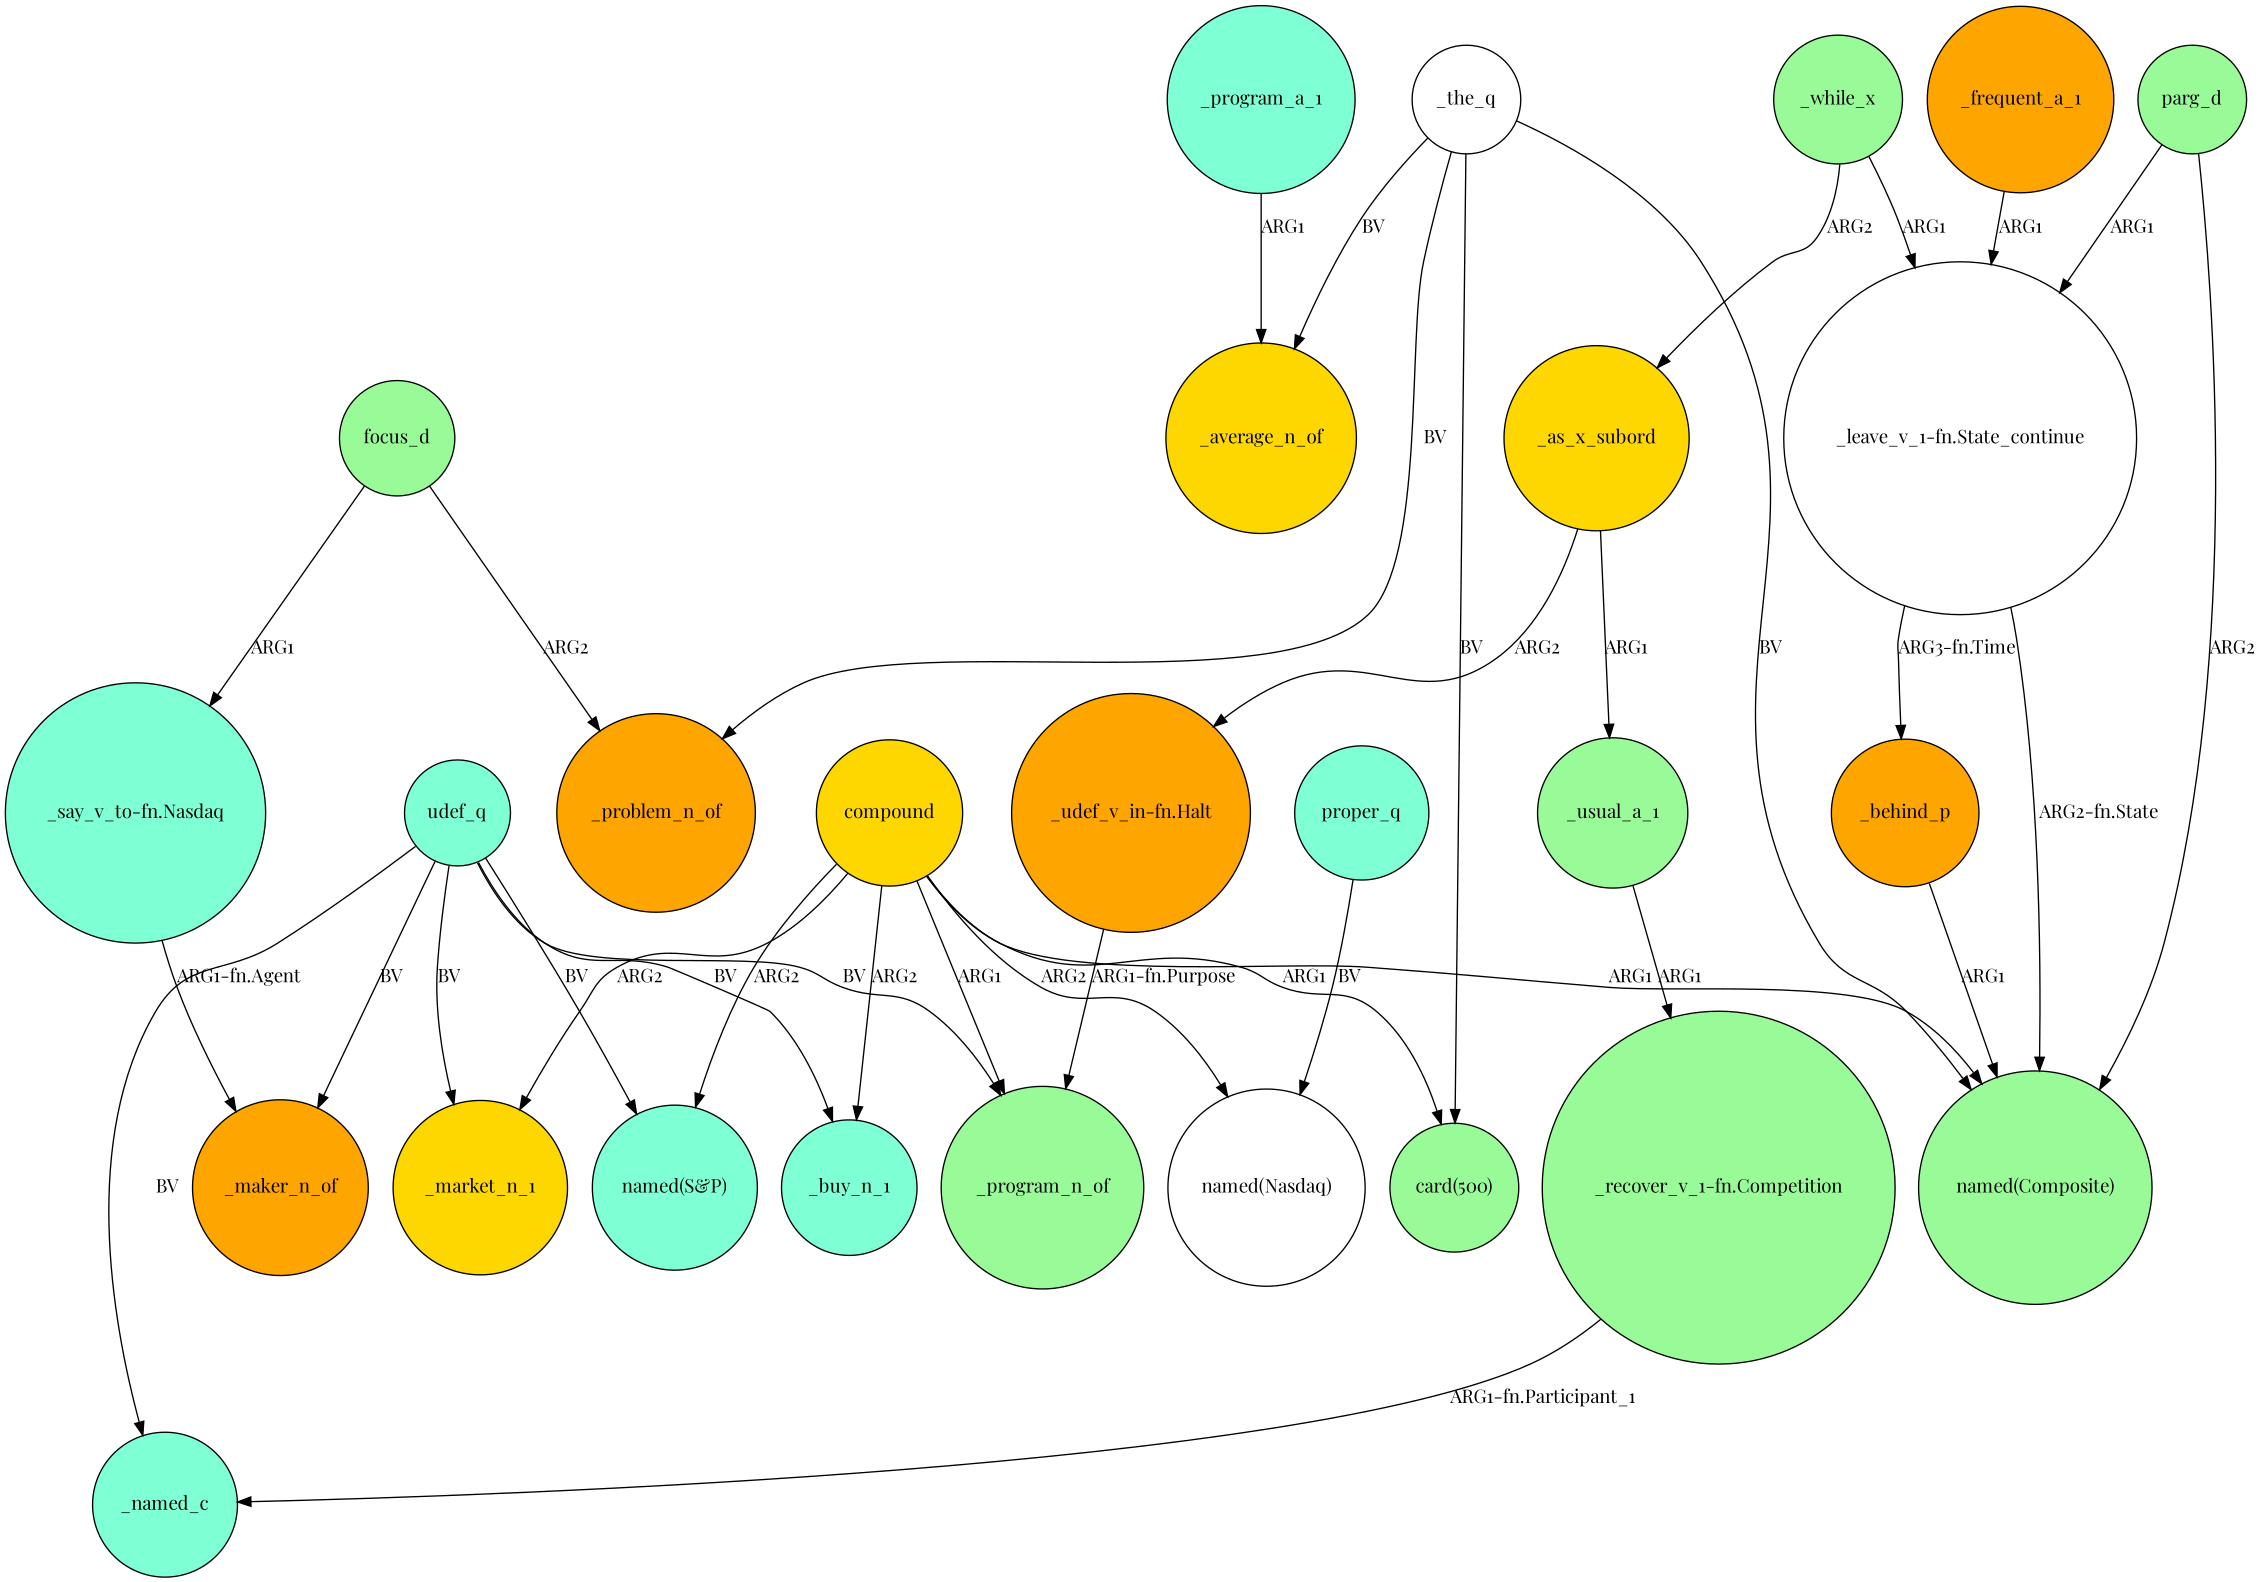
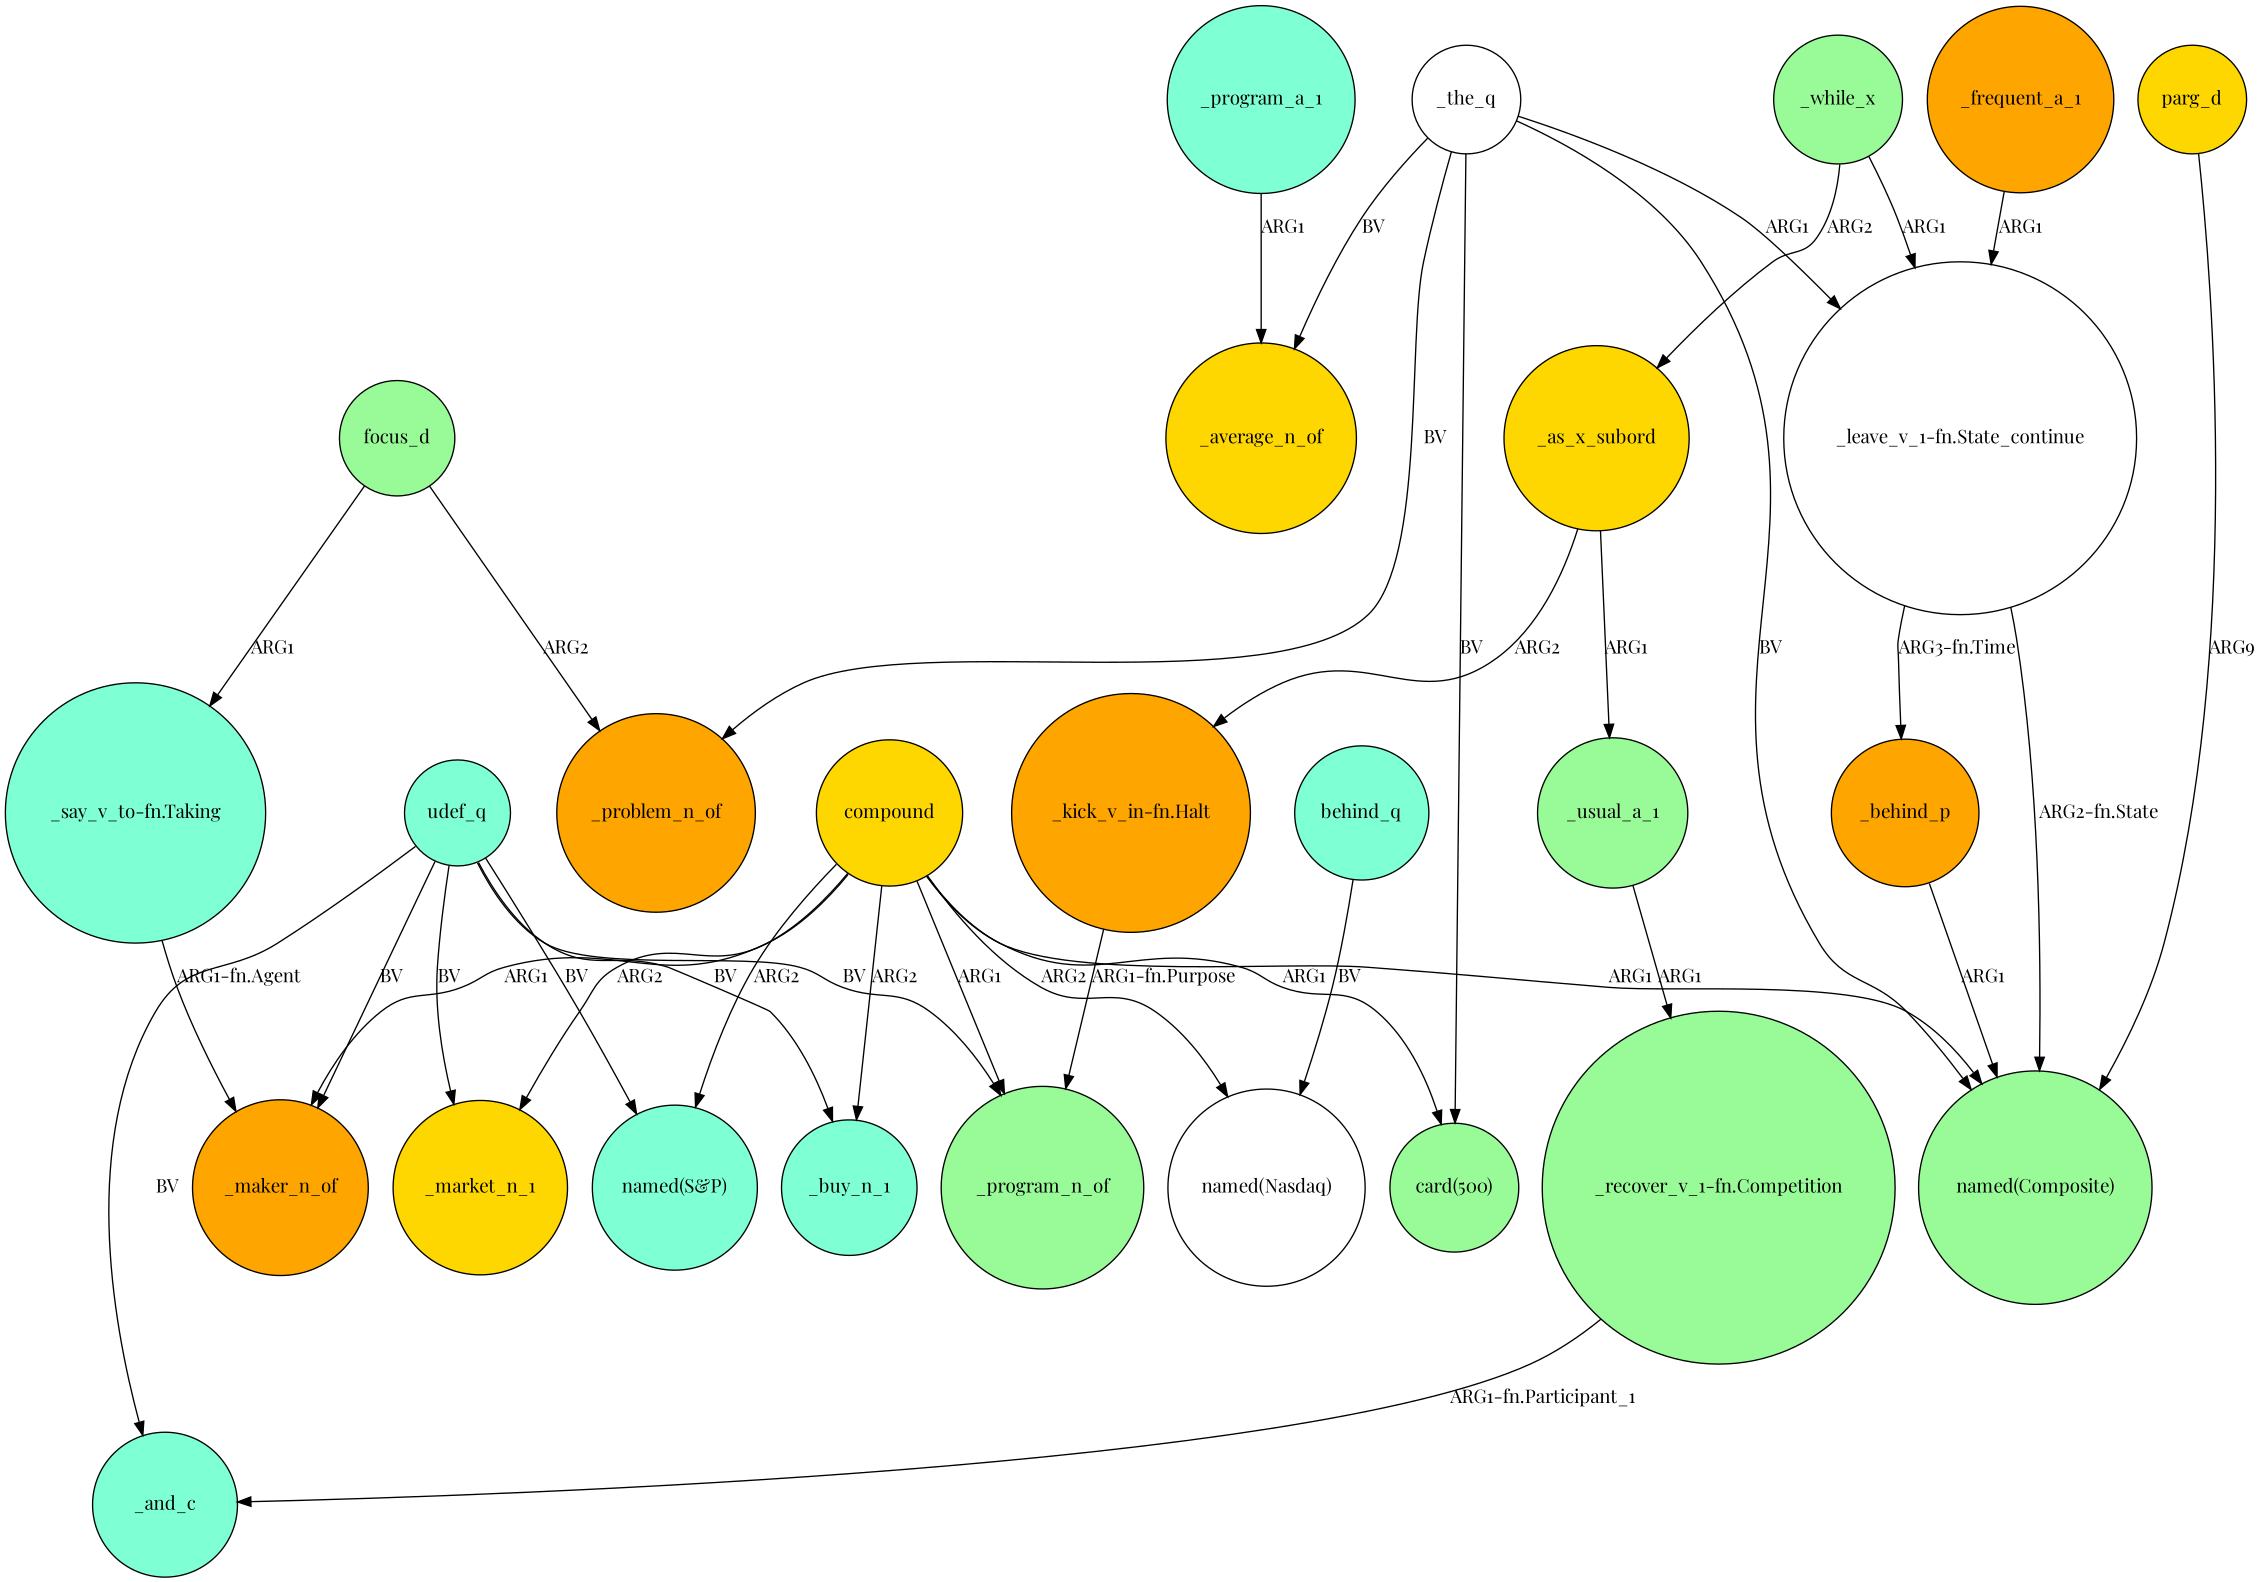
node "parg_d": fillcolor palegreen -> gold
edge "parg_d" -> "_leave_v_1-fn.State_continue": now "_the_q" -> "_leave_v_1-fn.State_continue"
edge "parg_d" -> "named(Composite)": label "ARG2" -> "ARG9"
node "_say_v_to-fn.Nasdaq": label "_say_v_to-fn.Nasdaq" -> "_say_v_to-fn.Taking"
node "_udef_v_in-fn.Halt": label "_udef_v_in-fn.Halt" -> "_kick_v_in-fn.Halt"
node "proper_q": label "proper_q" -> "behind_q"
edge "compound" -> "_maker_n_of": added, label "ARG1"
node "_named_c": label "_named_c" -> "_and_c"
